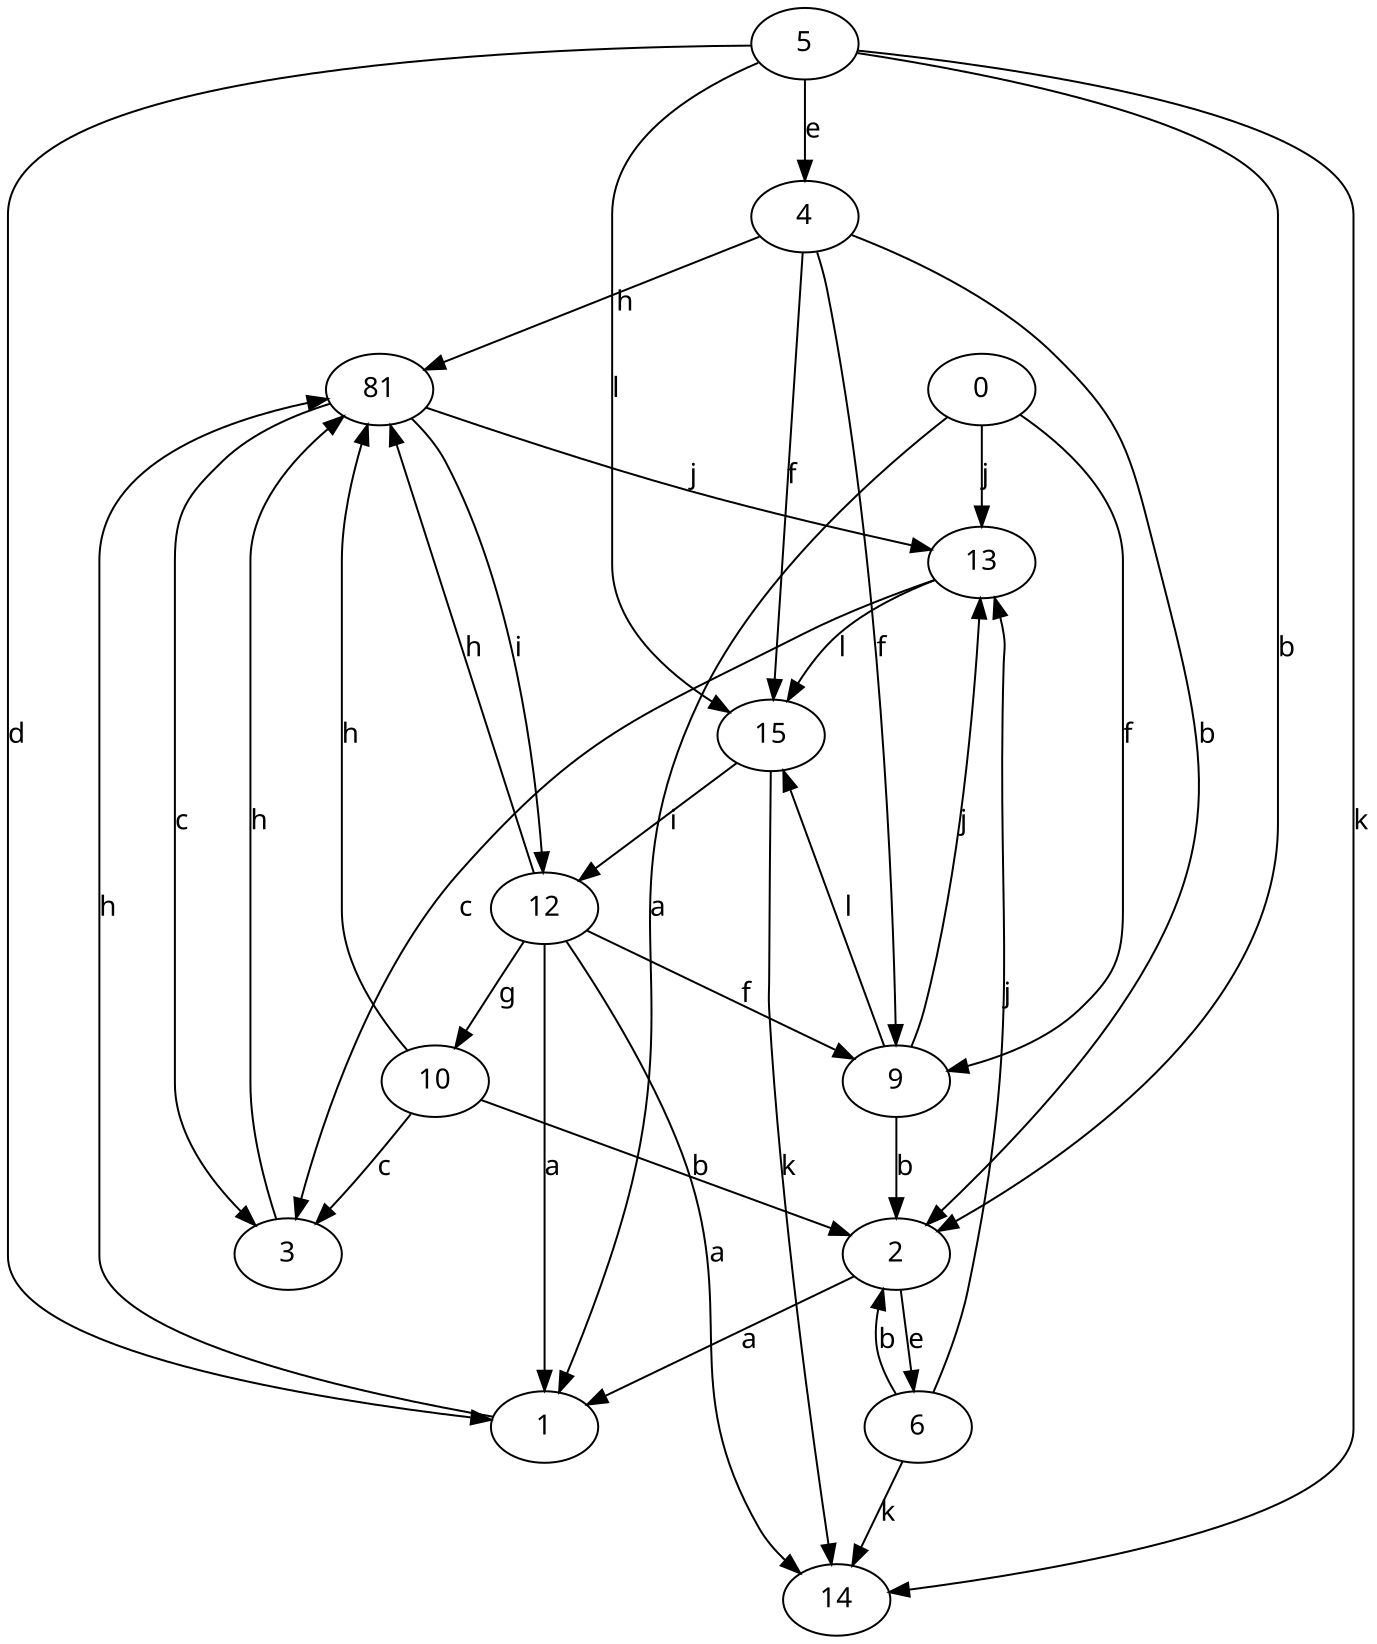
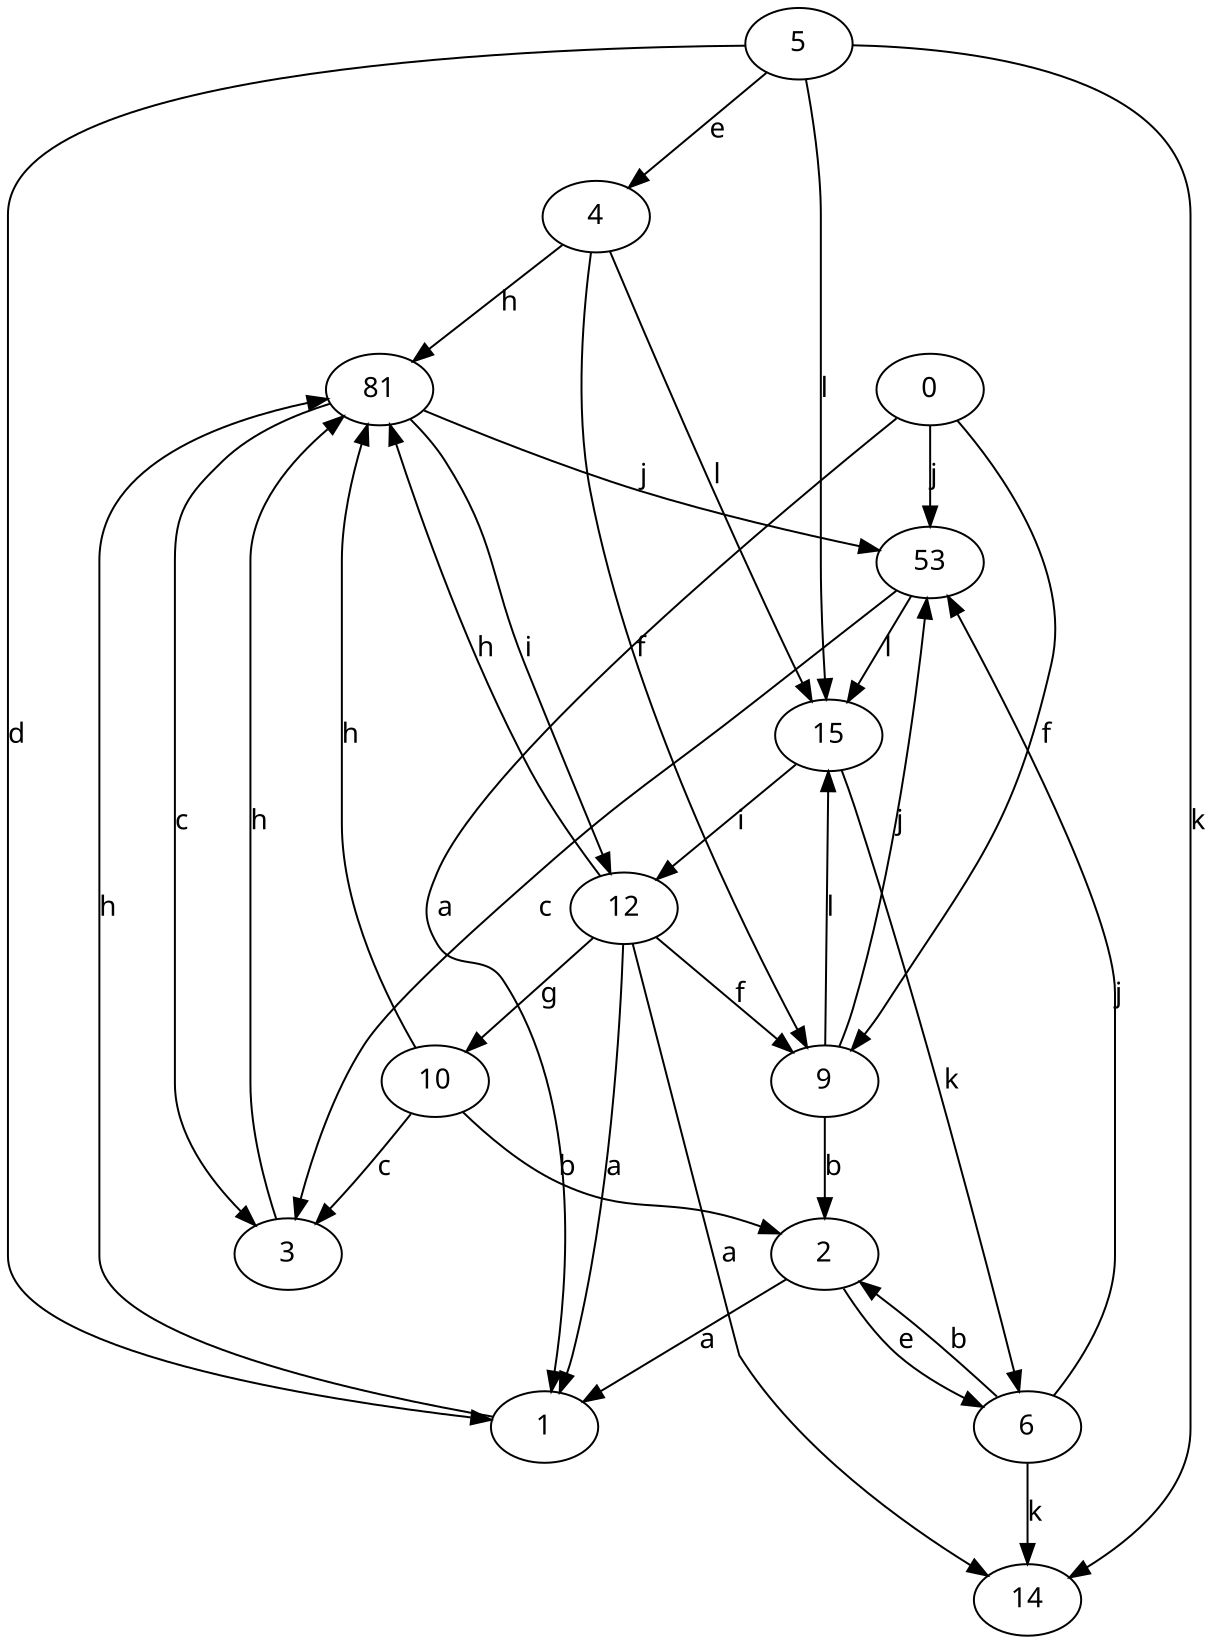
edge "4" -> "15": label "f" -> "l"
edge "5" -> "2": removed, label "b"
node "13": label "13" -> "53"
edge "4" -> "2": removed, label "b"
edge "15" -> "14": now "15" -> "6"
